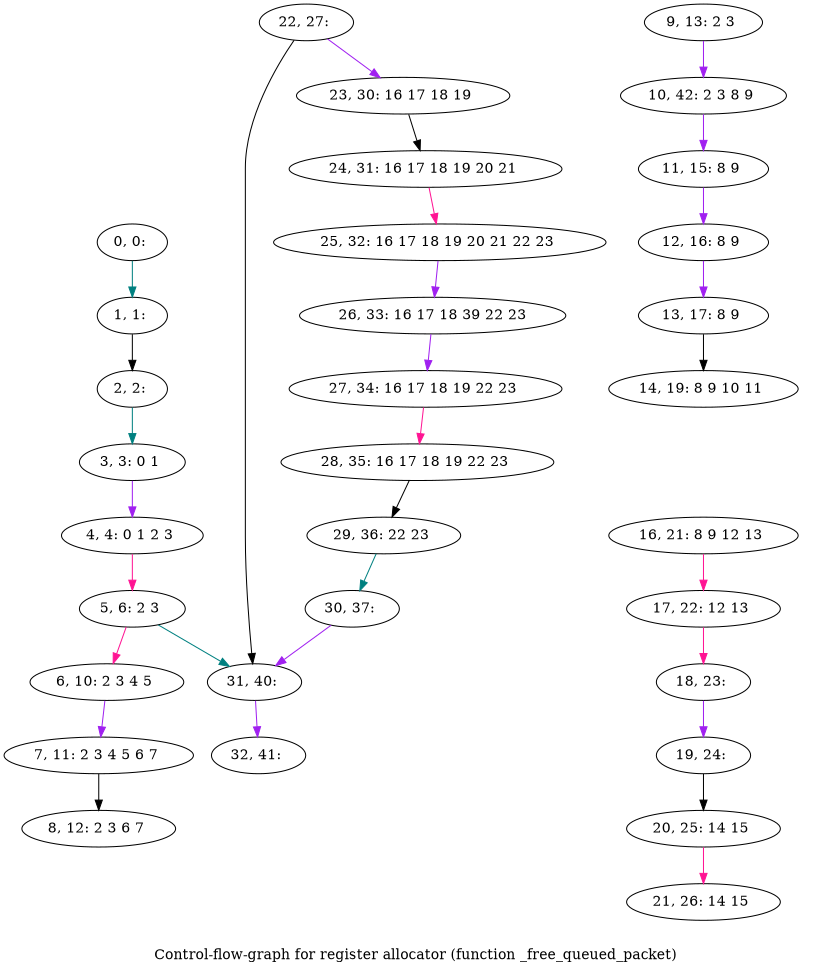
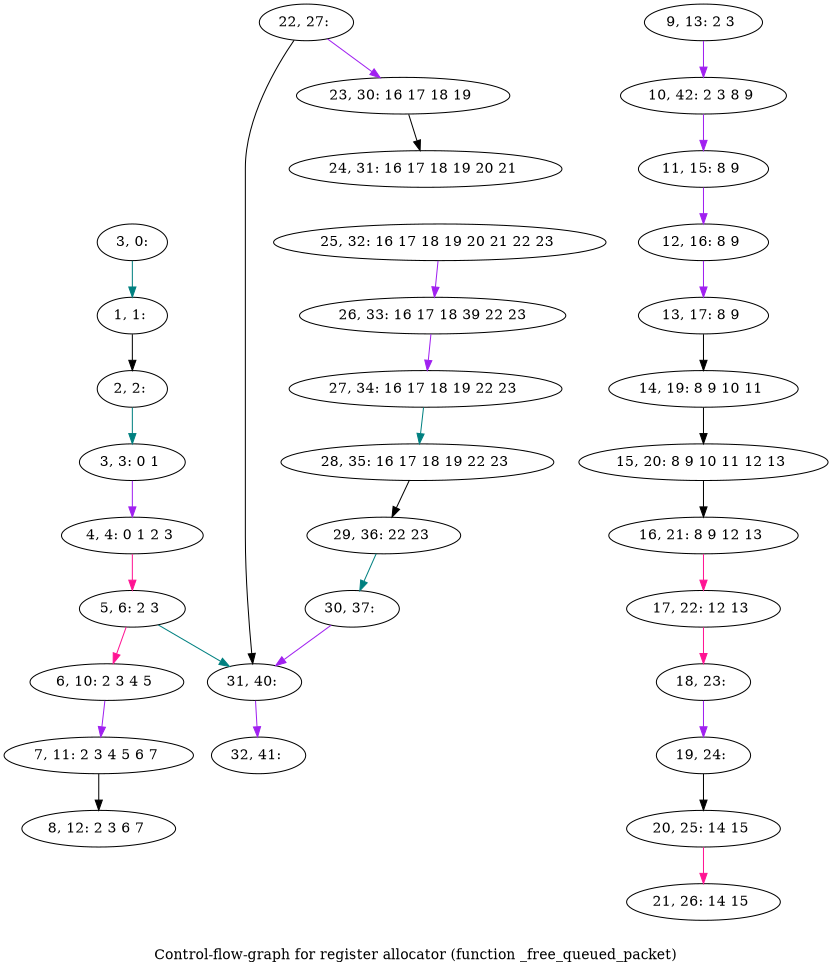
edge "24, 31: 16 17 18 19 20 21" -> "25, 32: 16 17 18 19 20 21 22 23": removed
node "0, 0:": label "0, 0:" -> "3, 0:"
edge "27, 34: 16 17 18 19 22 23" -> "28, 35: 16 17 18 19 22 23": color deeppink -> teal
node "15, 20: 8 9 10 11 12 13": added
